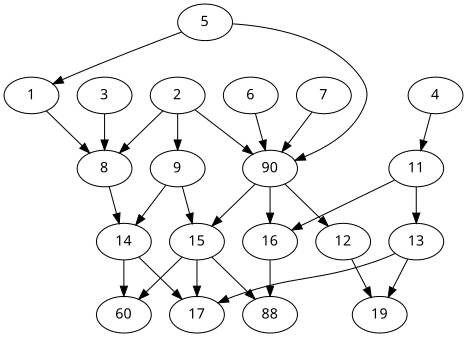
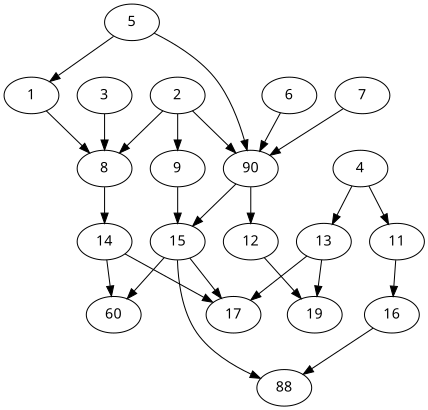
edge "90" -> "16": removed
edge "11" -> "13": now "4" -> "13"
edge "9" -> "14": removed
